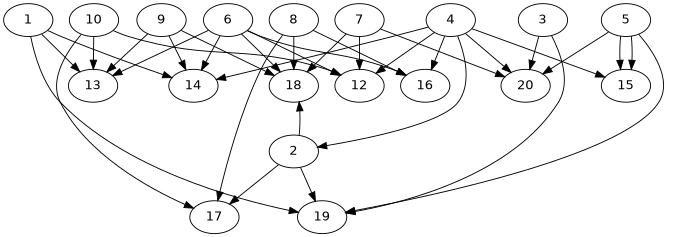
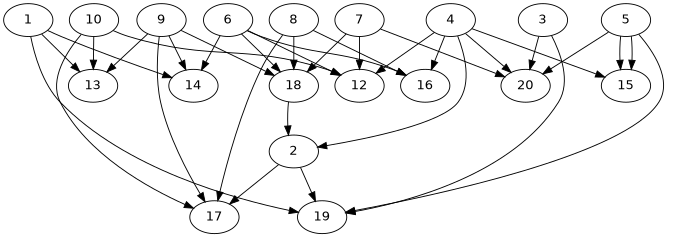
edge "4" -> "14": removed
edge "6" -> "13": removed
edge "9" -> "17": added
edge "2" -> "18": reversed
